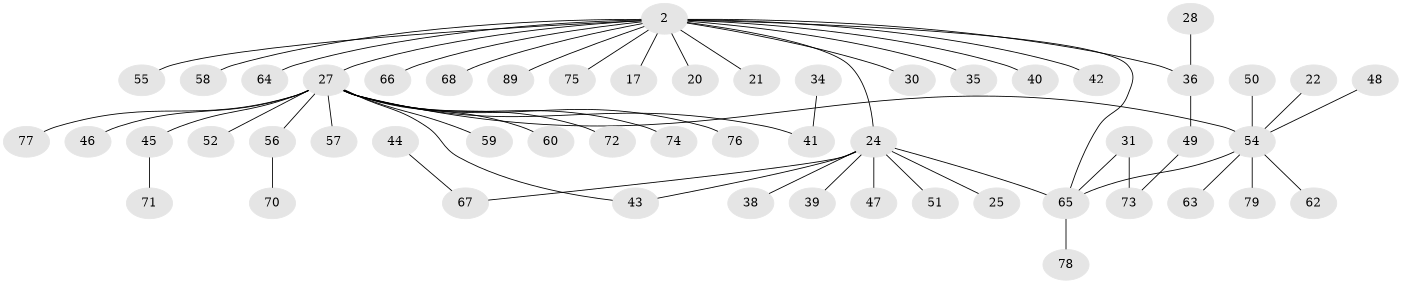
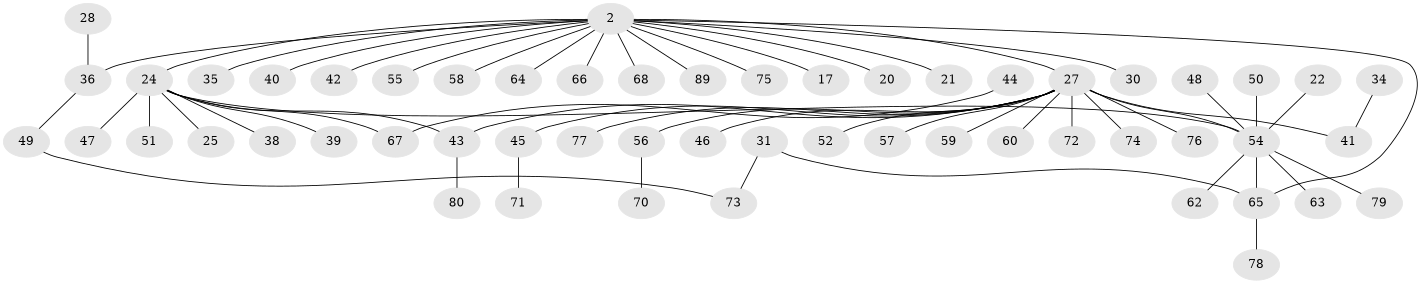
edge "24" -- "65": now "24" -- "54"
node "80": added
